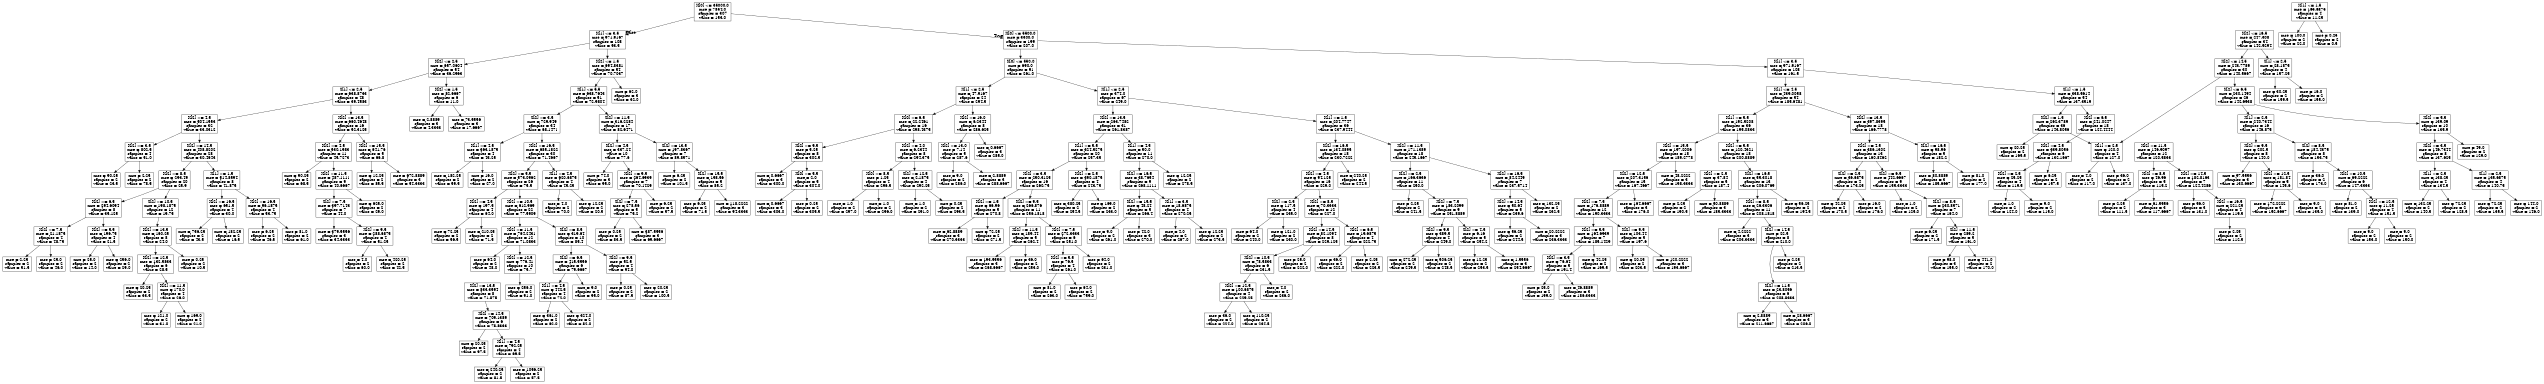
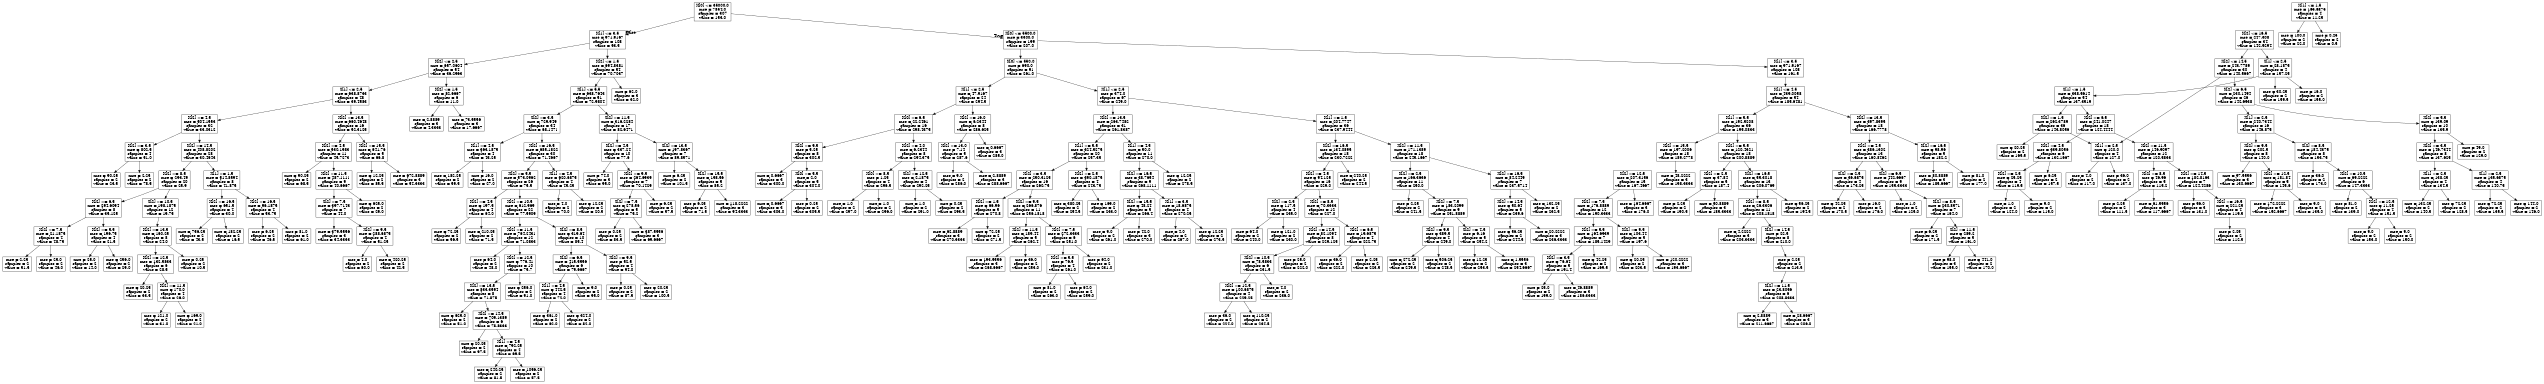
edge "X[1] <= 3.5 mse = 971.9167 samples = 108 value = 161.5" -> "X[1] <= 1.5 mse = 338.5614 samples = 54 value = 137.3519": now "X[1] <= 2.5 mse = 28.1875 samples = 4 value = 157.25" -> "X[1] <= 1.5 mse = 338.5614 samples = 54 value = 137.3519"
edge "X[2] <= 6.5 mse = 241.0247 samples = 18 value = 124.4444" -> "X[2] <= 11.5 mse = 146.9097 samples = 12 value = 120.5833": added
node "X[2] <= 4.5 mse = 337.24 value = 10 value = 77.6": label "X[2] <= 4.5 mse = 337.24 value = 10 value = 77.6" -> "X[2] <= 4.5 mse = 337.24 samples = 10 value = 77.6"
edge "X[2] <= 15.5 mse = 197.2006 samples = 18 value = 189.2778" -> "X[2] <= 12.5 mse = 207.3156 samples = 15 value = 167.4667": removed
edge "X[2] <= 5.5 mse = 120.4321 samples = 18 value = 200.8889" -> "X[2] <= 2.5 mse = 37.84 samples = 5 value = 187.4": added
edge "X[2] <= 14.5 mse = 22.5 samples = 8 value = 210.0" -> "X[2] <= 11.5 mse = 23.8056 samples = 6 value = 208.8333": now "mse = 2.25 samples = 2 value = 213.5" -> "X[2] <= 11.5 mse = 23.8056 samples = 6 value = 208.8333"
edge "X[2] <= 12.5 mse = 776.41 samples = 10 value = 75.7" -> "X[2] <= 13.5 mse = 833.3594 samples = 8 value = 71.875": added
node "mse = 64.0 samples = 2 value = 759.0": label "mse = 64.0 samples = 2 value = 759.0" -> "mse = 64.0 samples = 2 value = 259.0"
node "mse = 625.0 samples = 2 value = 51.0": added
